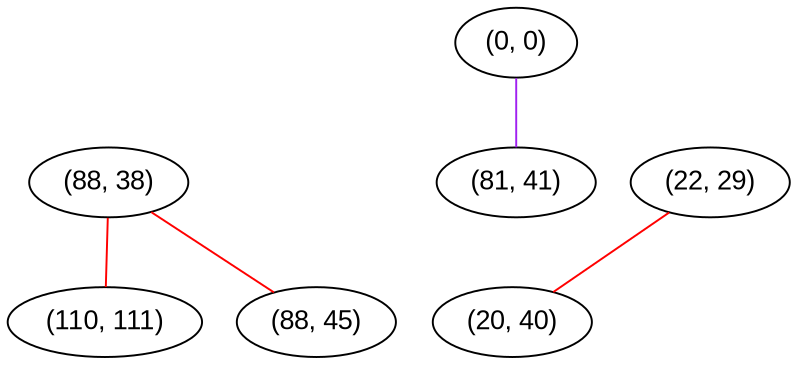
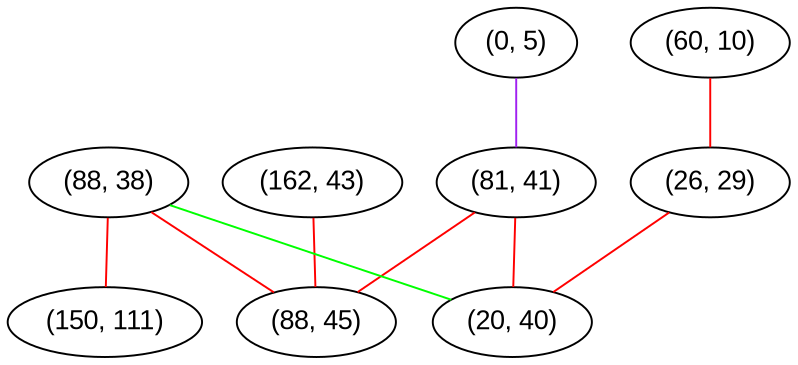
node "(0, 0)": label "(0, 0)" -> "(0, 5)"
node "(60, 10)": added
node "(162, 43)": added
node "(22, 29)": label "(22, 29)" -> "(26, 29)"
edge "(88, 38)" -- "(20, 40)": added
edge "(81, 41)" -- "(88, 45)": added
edge "(81, 41)" -- "(20, 40)": added
node "(110, 111)": label "(110, 111)" -> "(150, 111)"
